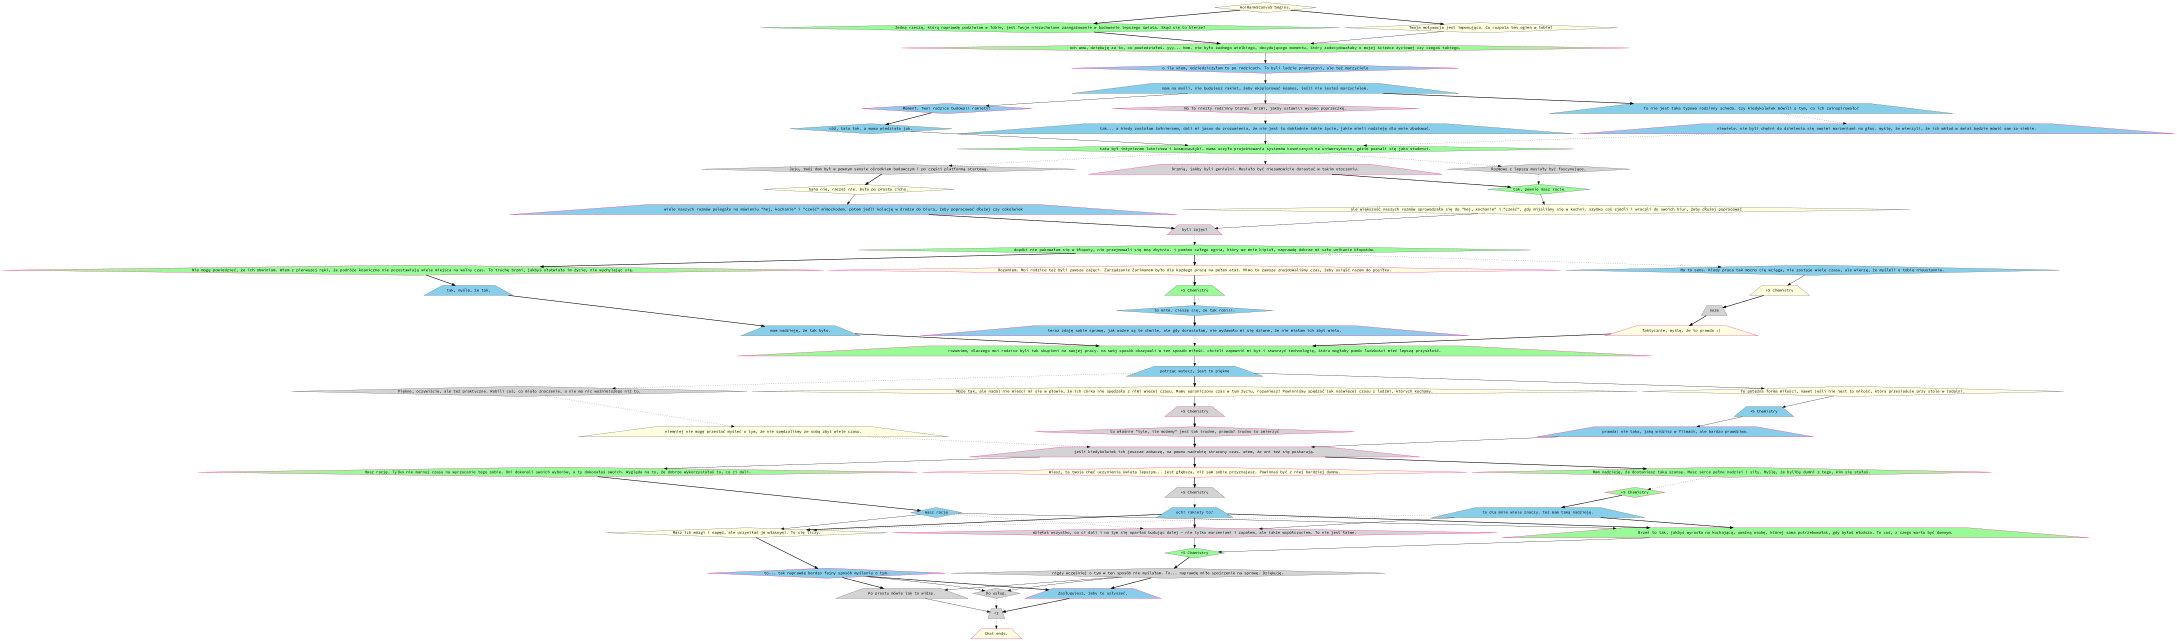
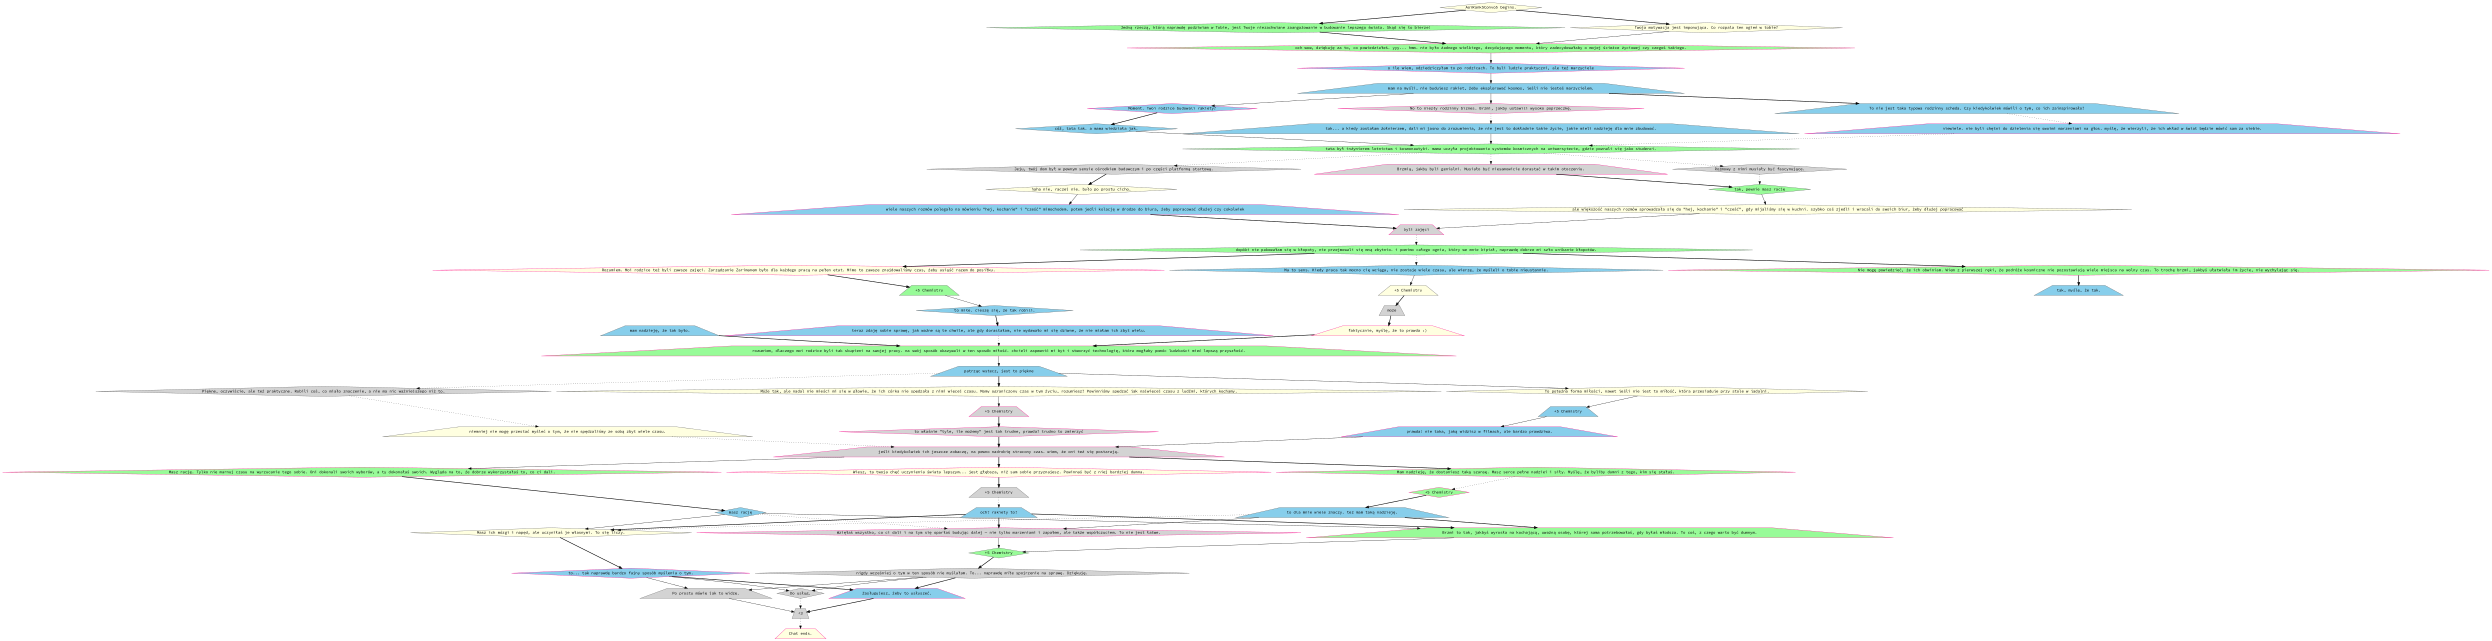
node "Rozmowy z lepszą musiały być fascynujące.": label "Rozmowy z lepszą musiały być fascynujące." -> "Rozmowy z nimi musiały być fascynujące."
edge "tak, myślę, że tak." -> "mam nadzieję, że tak było.": removed
edge "to... tak naprawdę bardzo fajny sposób myślenia o tym." -> "Po prostu mówię jak to widzę.": style bold -> solid
